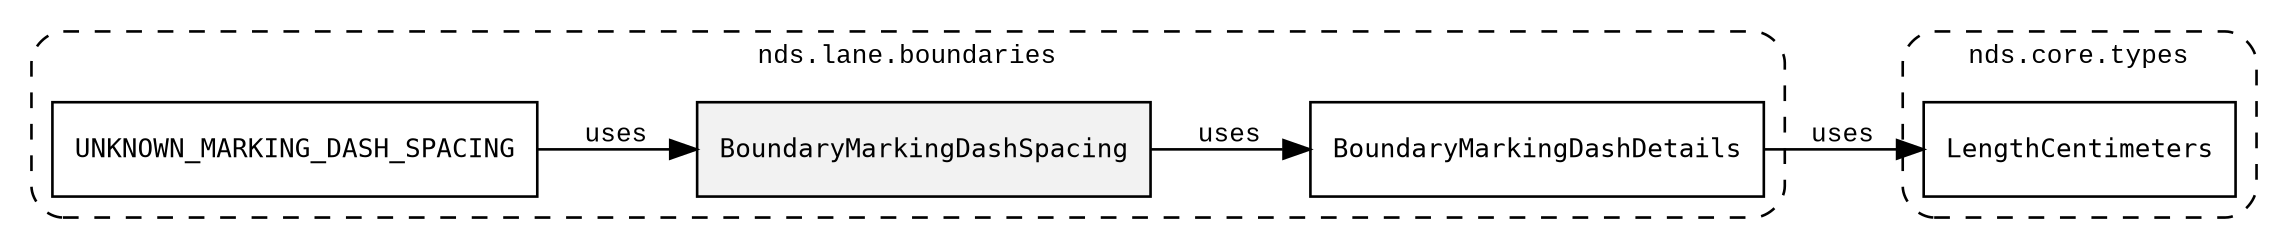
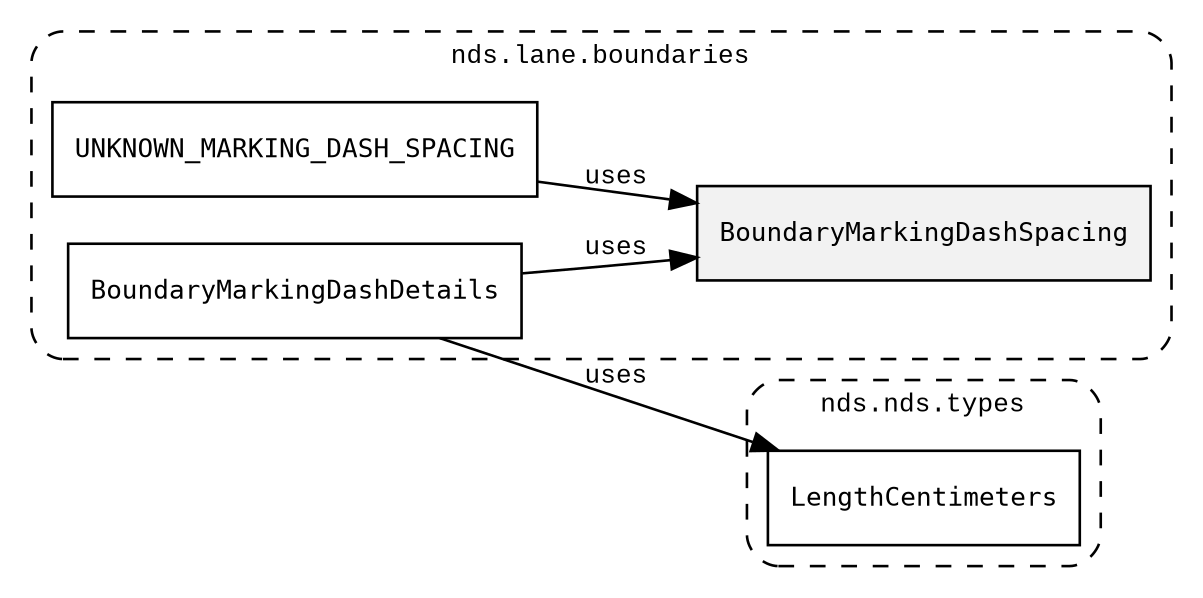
cluster "nds.core.types": label "nds.core.types" -> "nds.nds.types"
edge "BoundaryMarkingDashSpacing" -> "BoundaryMarkingDashDetails": reversed
